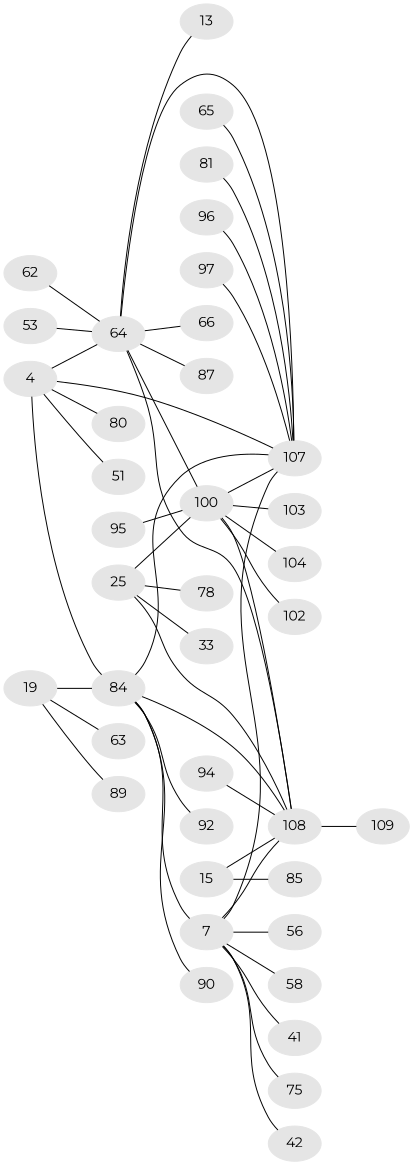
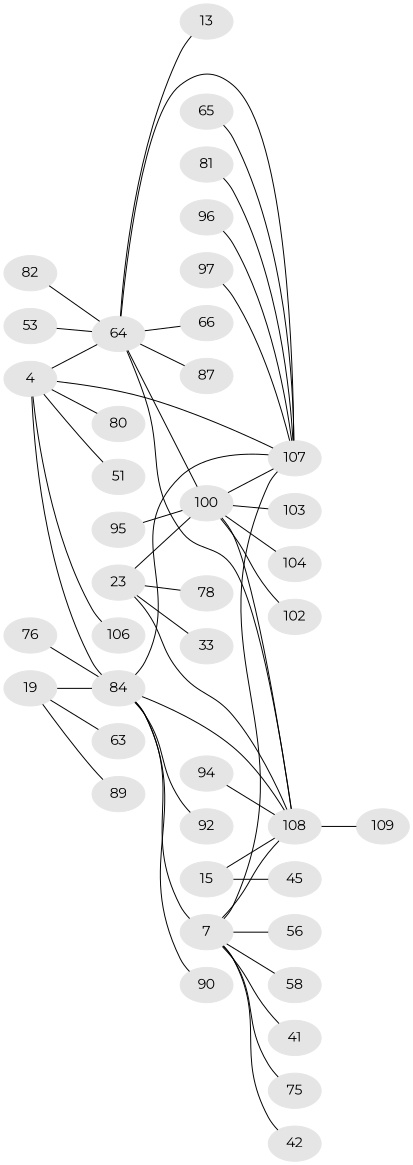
node "62": label "62" -> "82"
node "25": label "25" -> "23"
node "76": added
node "106": added
node "85": label "85" -> "45"
